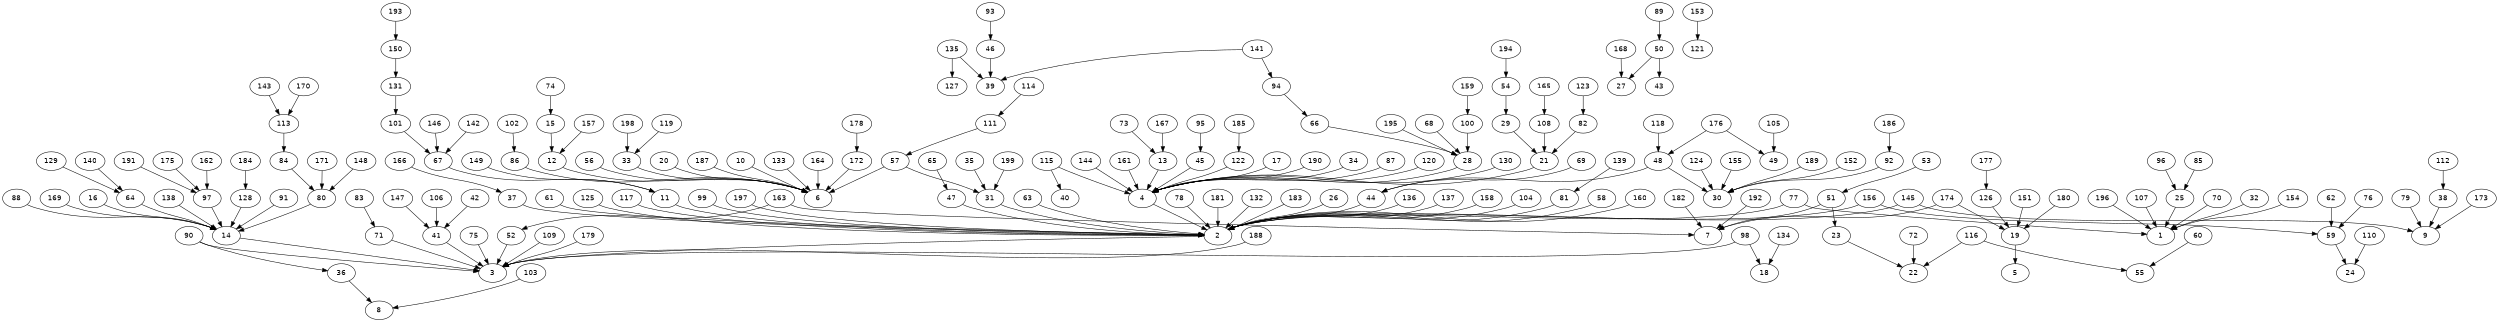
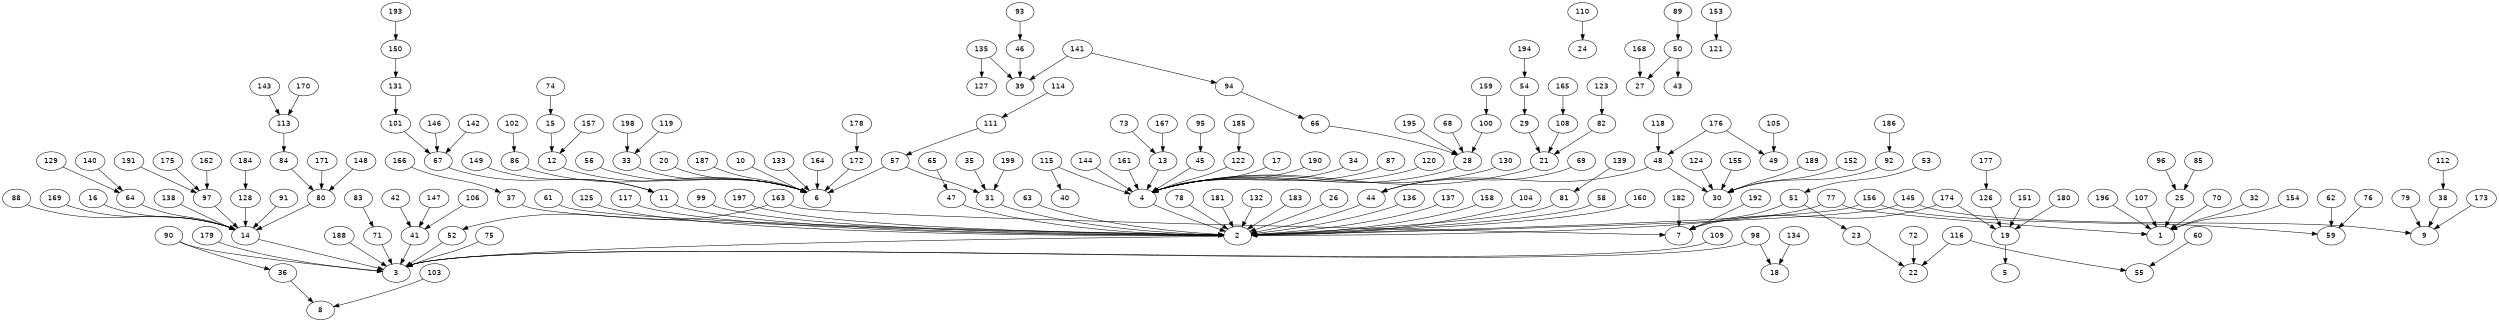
edge "59" -> "24": removed
